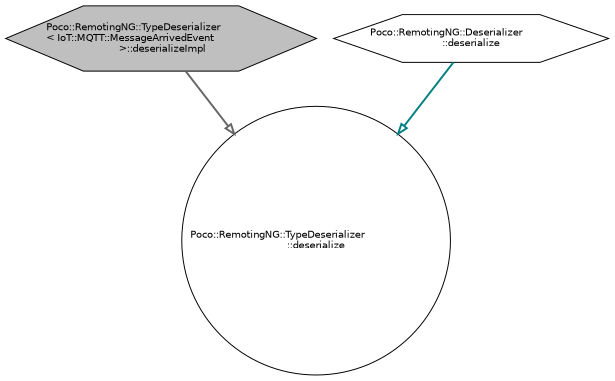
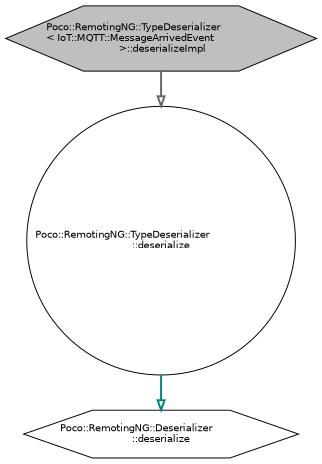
edge "Poco::RemotingNG::Deserializer ::deserialize" -> "Poco::RemotingNG::TypeDeserializer ::deserialize": reversed
